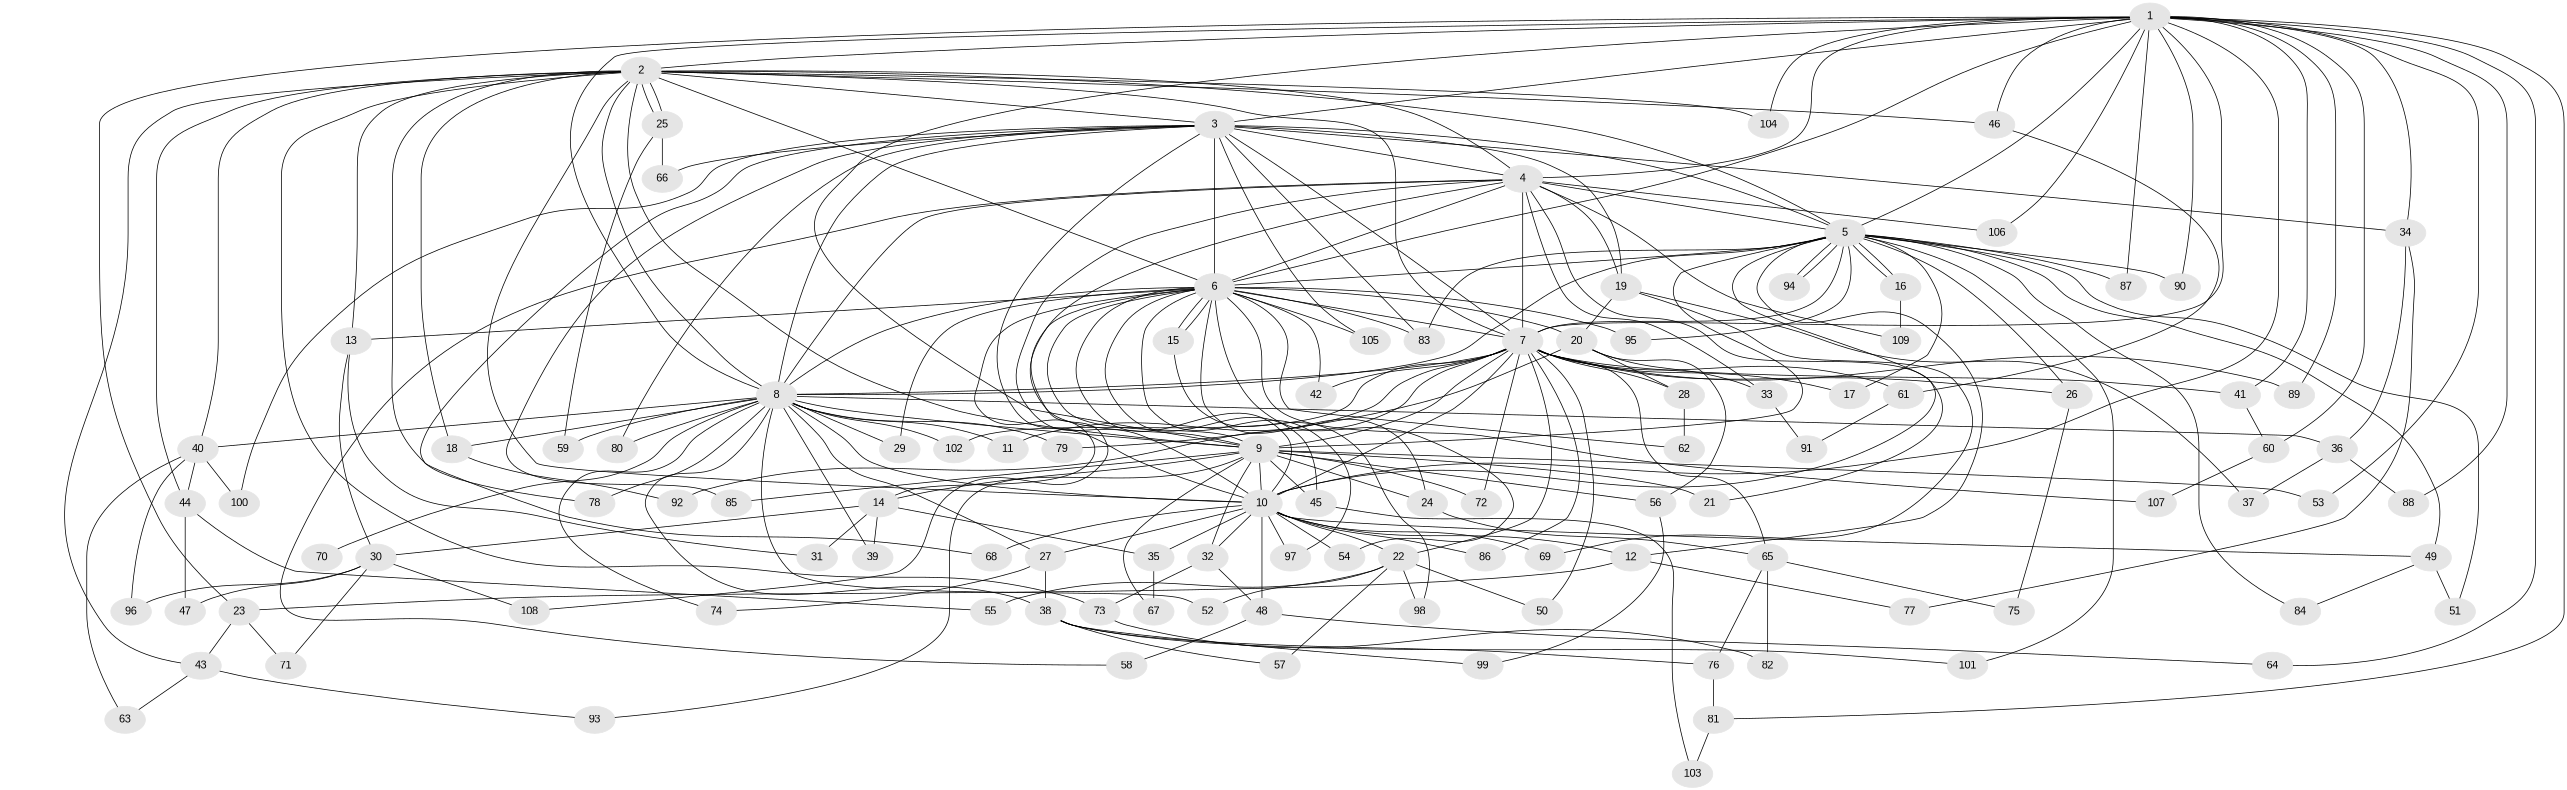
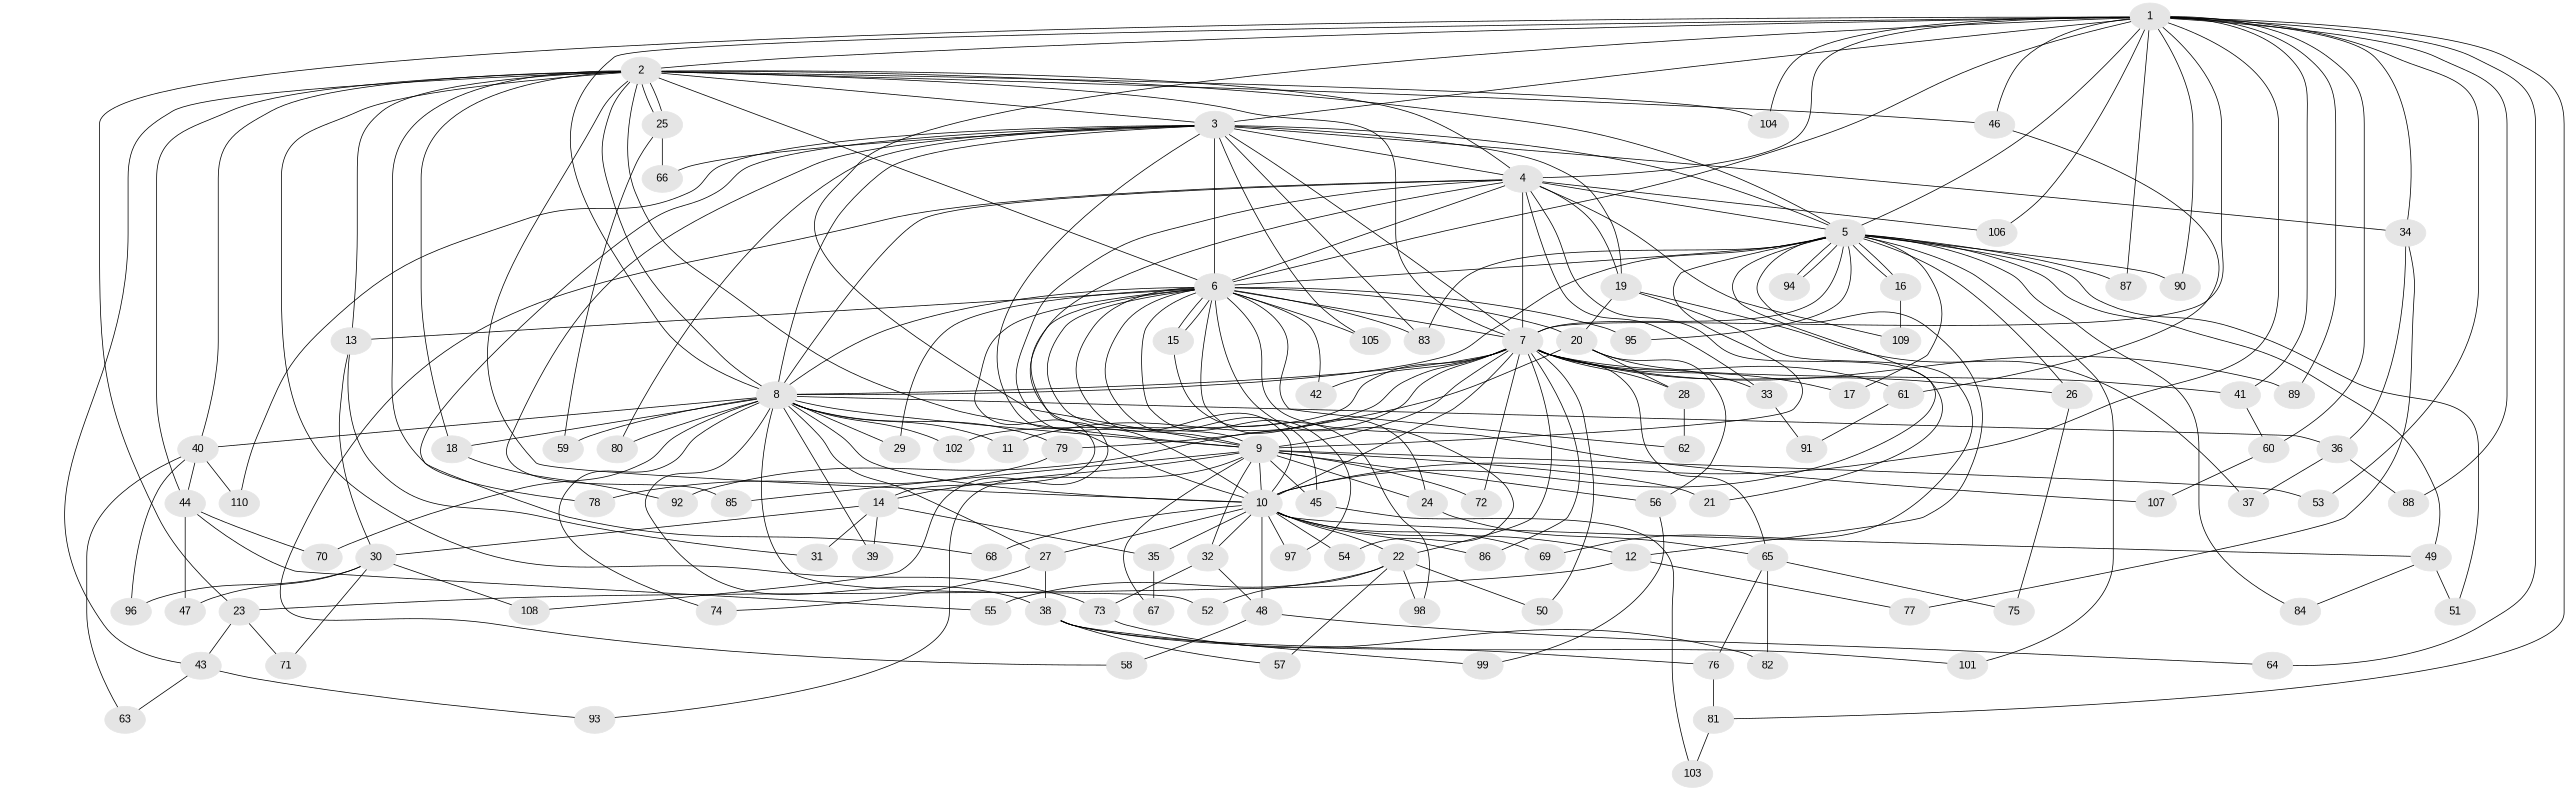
edge "8" -- "78": now "79" -- "78"
node "100": label "100" -> "110"
edge "44" -- "70": added
